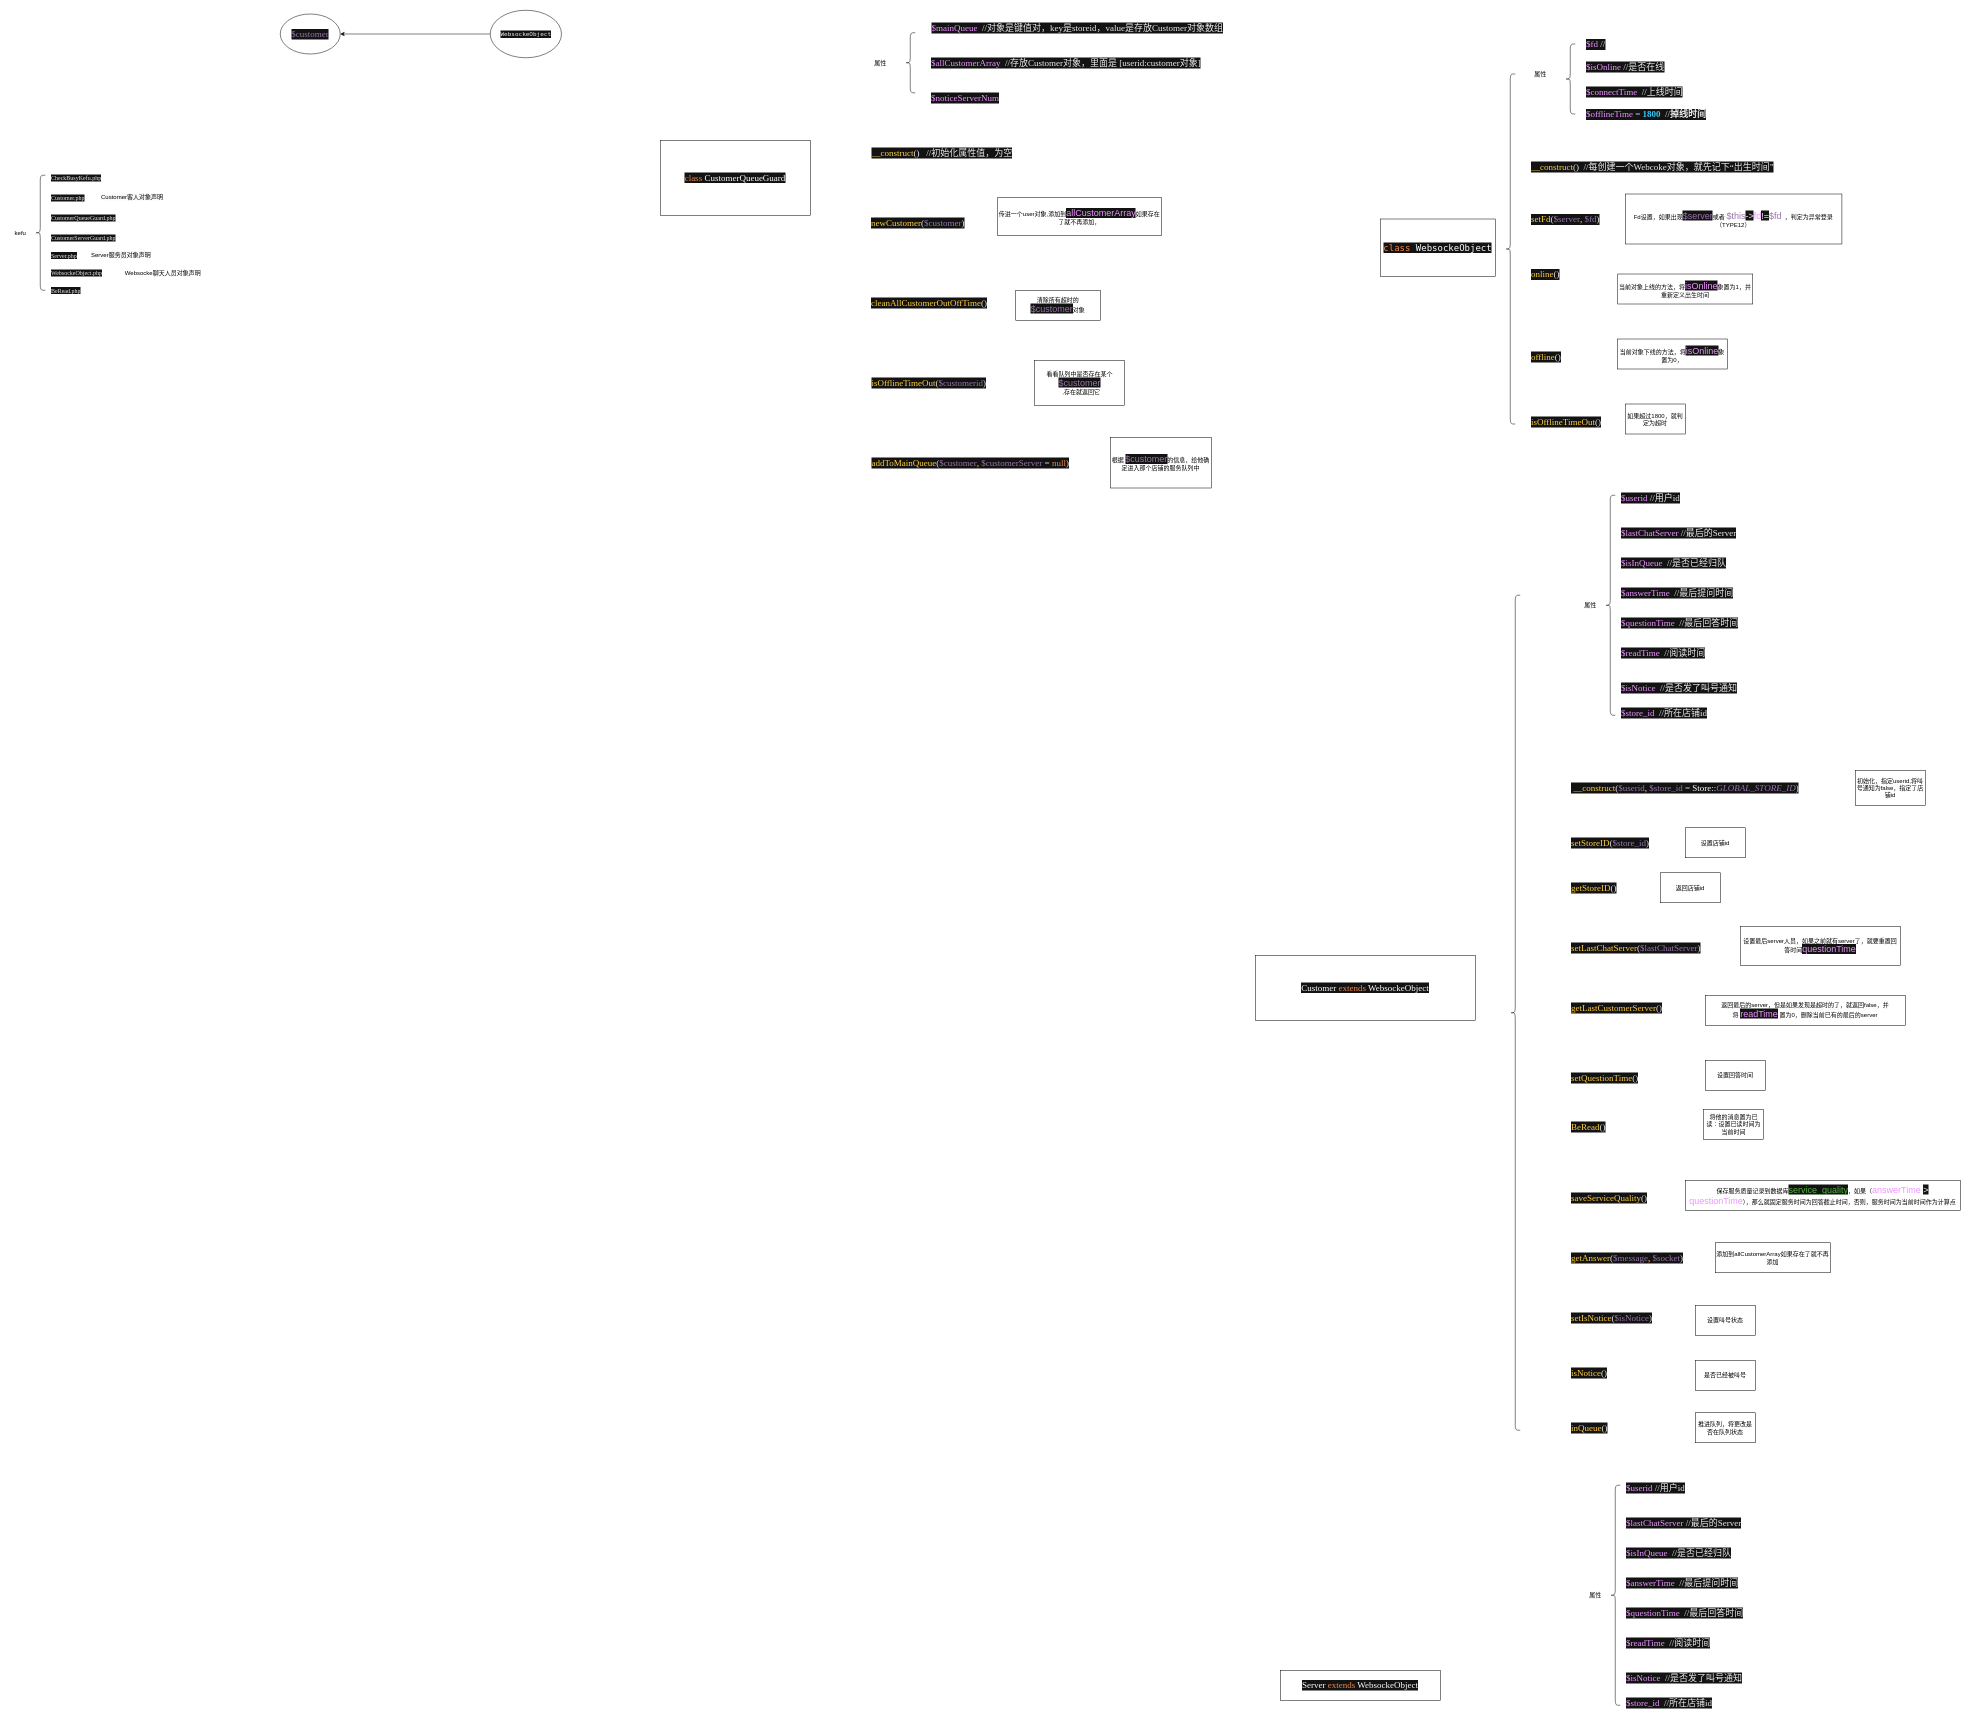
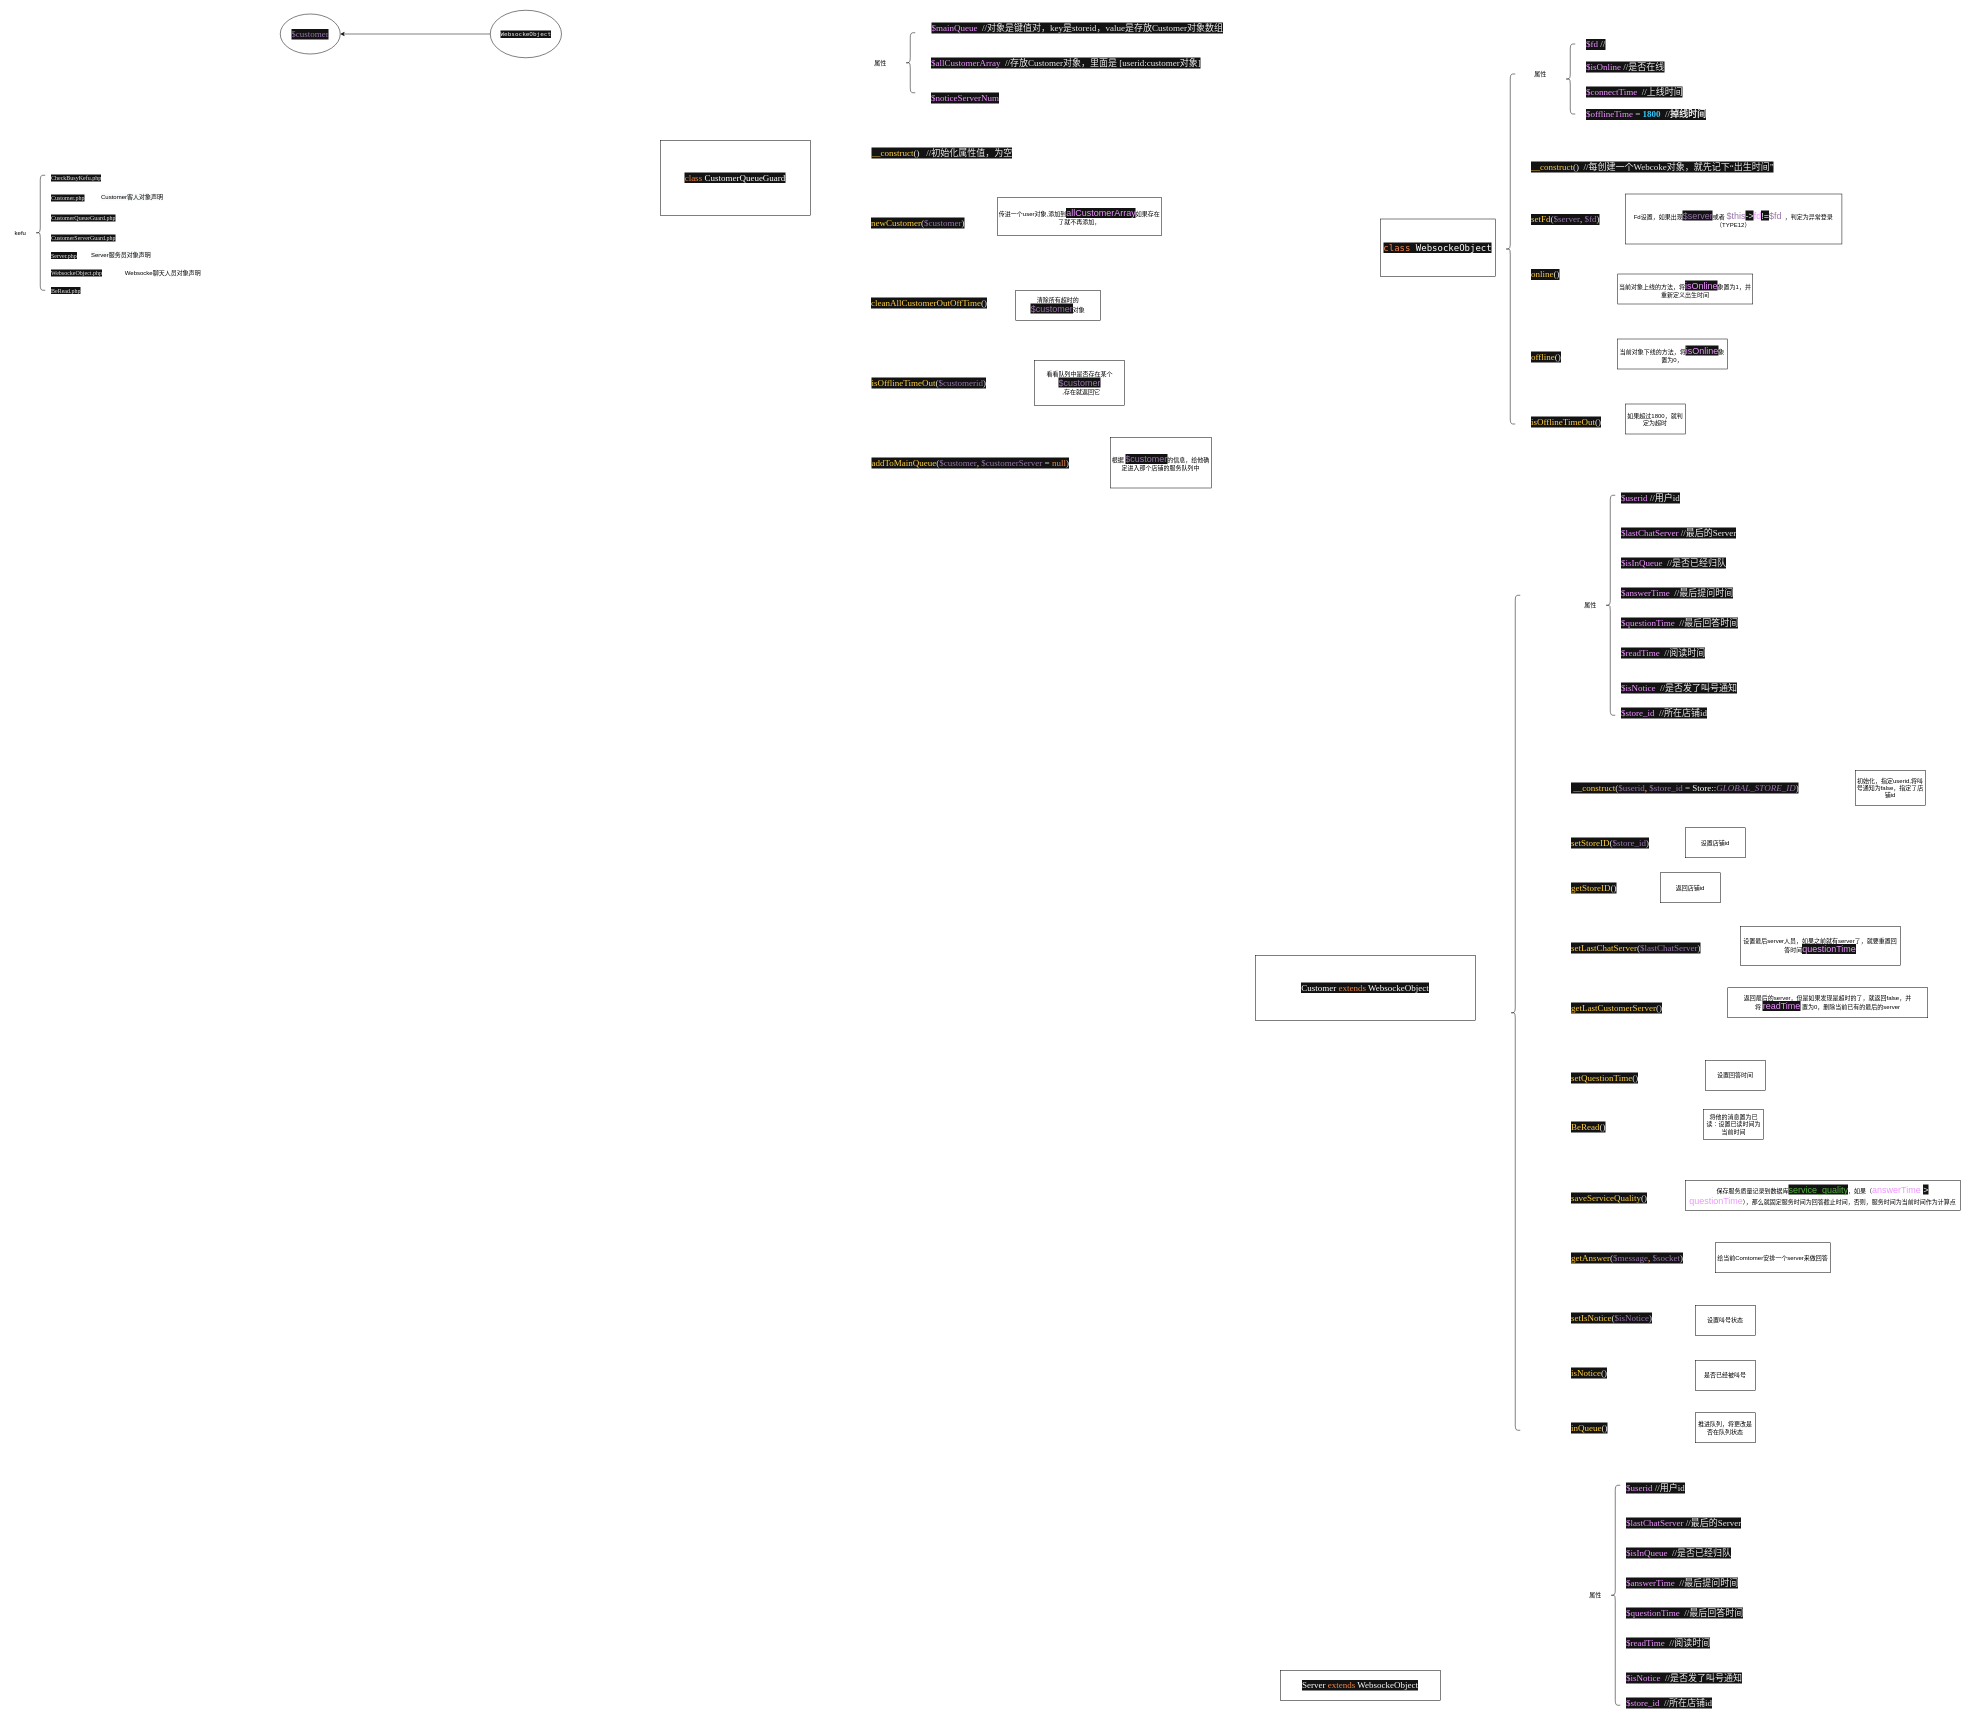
node "返回最后的server，但是如果发现是超时的了，就返回false，并将 readTime 置为0，删除当前已有的最后的server": moved (1805, 1010) -> (1828, 1003)
node "添加到allCustomerArray如果存在了就不再添加": label "添加到allCustomerArray如果存在了就不再添加" -> "给当前Comtomer安排一个server来做回答"
